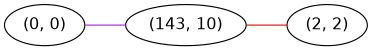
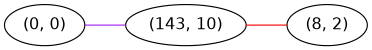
node "(2, 2)": label "(2, 2)" -> "(8, 2)"
